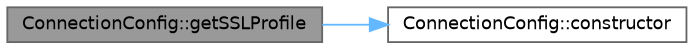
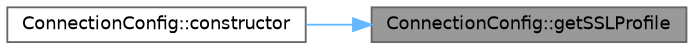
edge "ConnectionConfig::getSSLProfile" -> "ConnectionConfig::constructor": reversed
